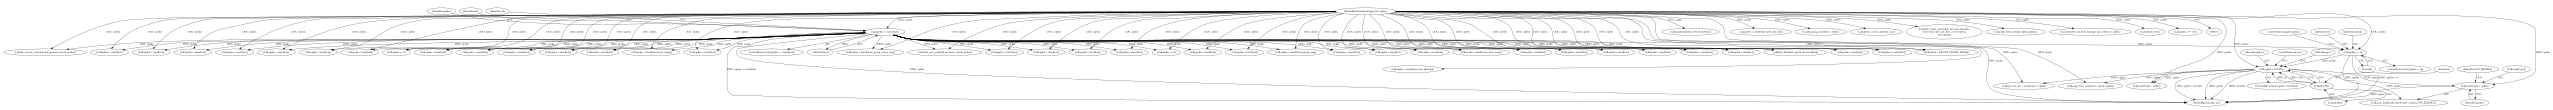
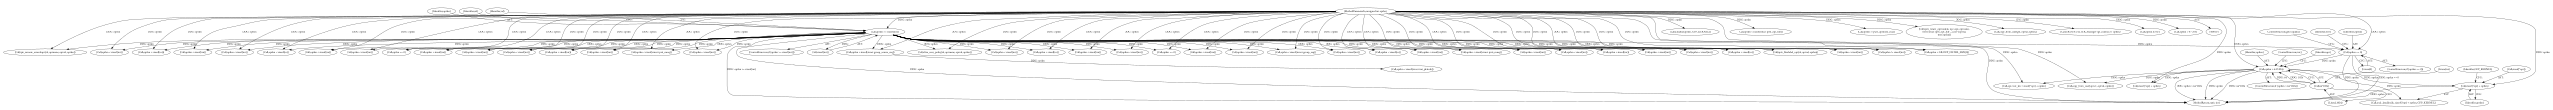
node "(Call,msg.msg_controllen = optlen)": removed
edge "(MethodParameterIn,unsigned int optlen)" -> "(Call,optlen < sizeof(struct in6_pktinfo))": now "(Call,optlen < sizeof(struct group_source_req))" -> "(Call,optlen < sizeof(struct in6_pktinfo))"
